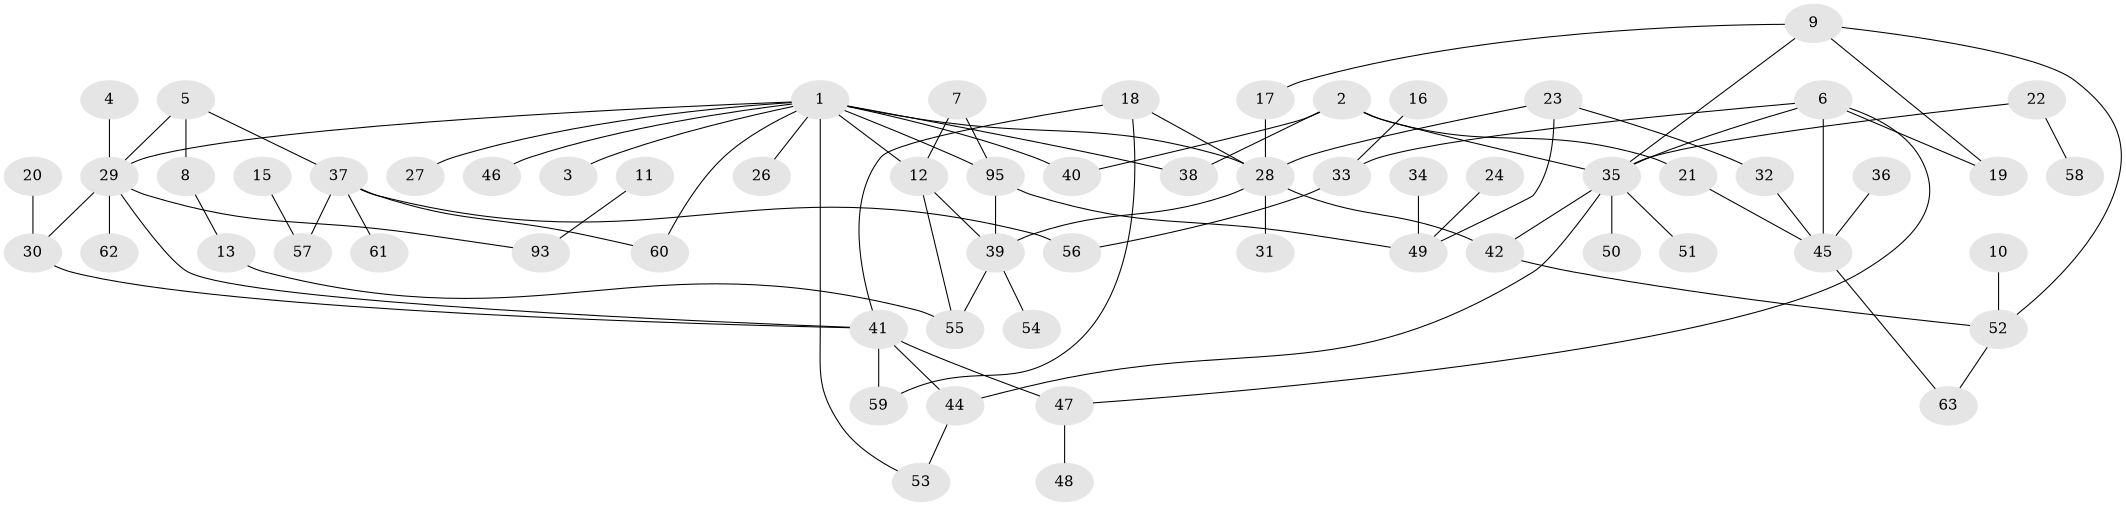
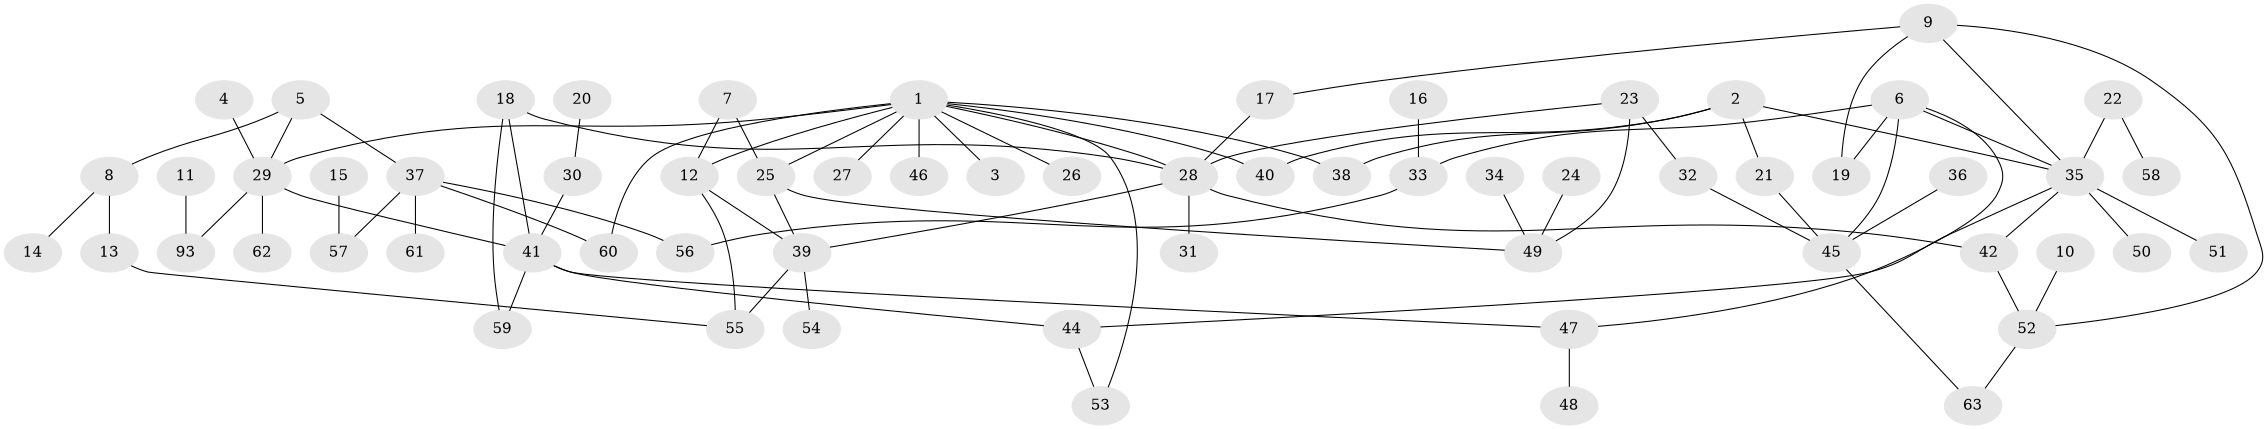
node "95": label "95" -> "25"
edge "29" -- "30": removed
node "14": added
